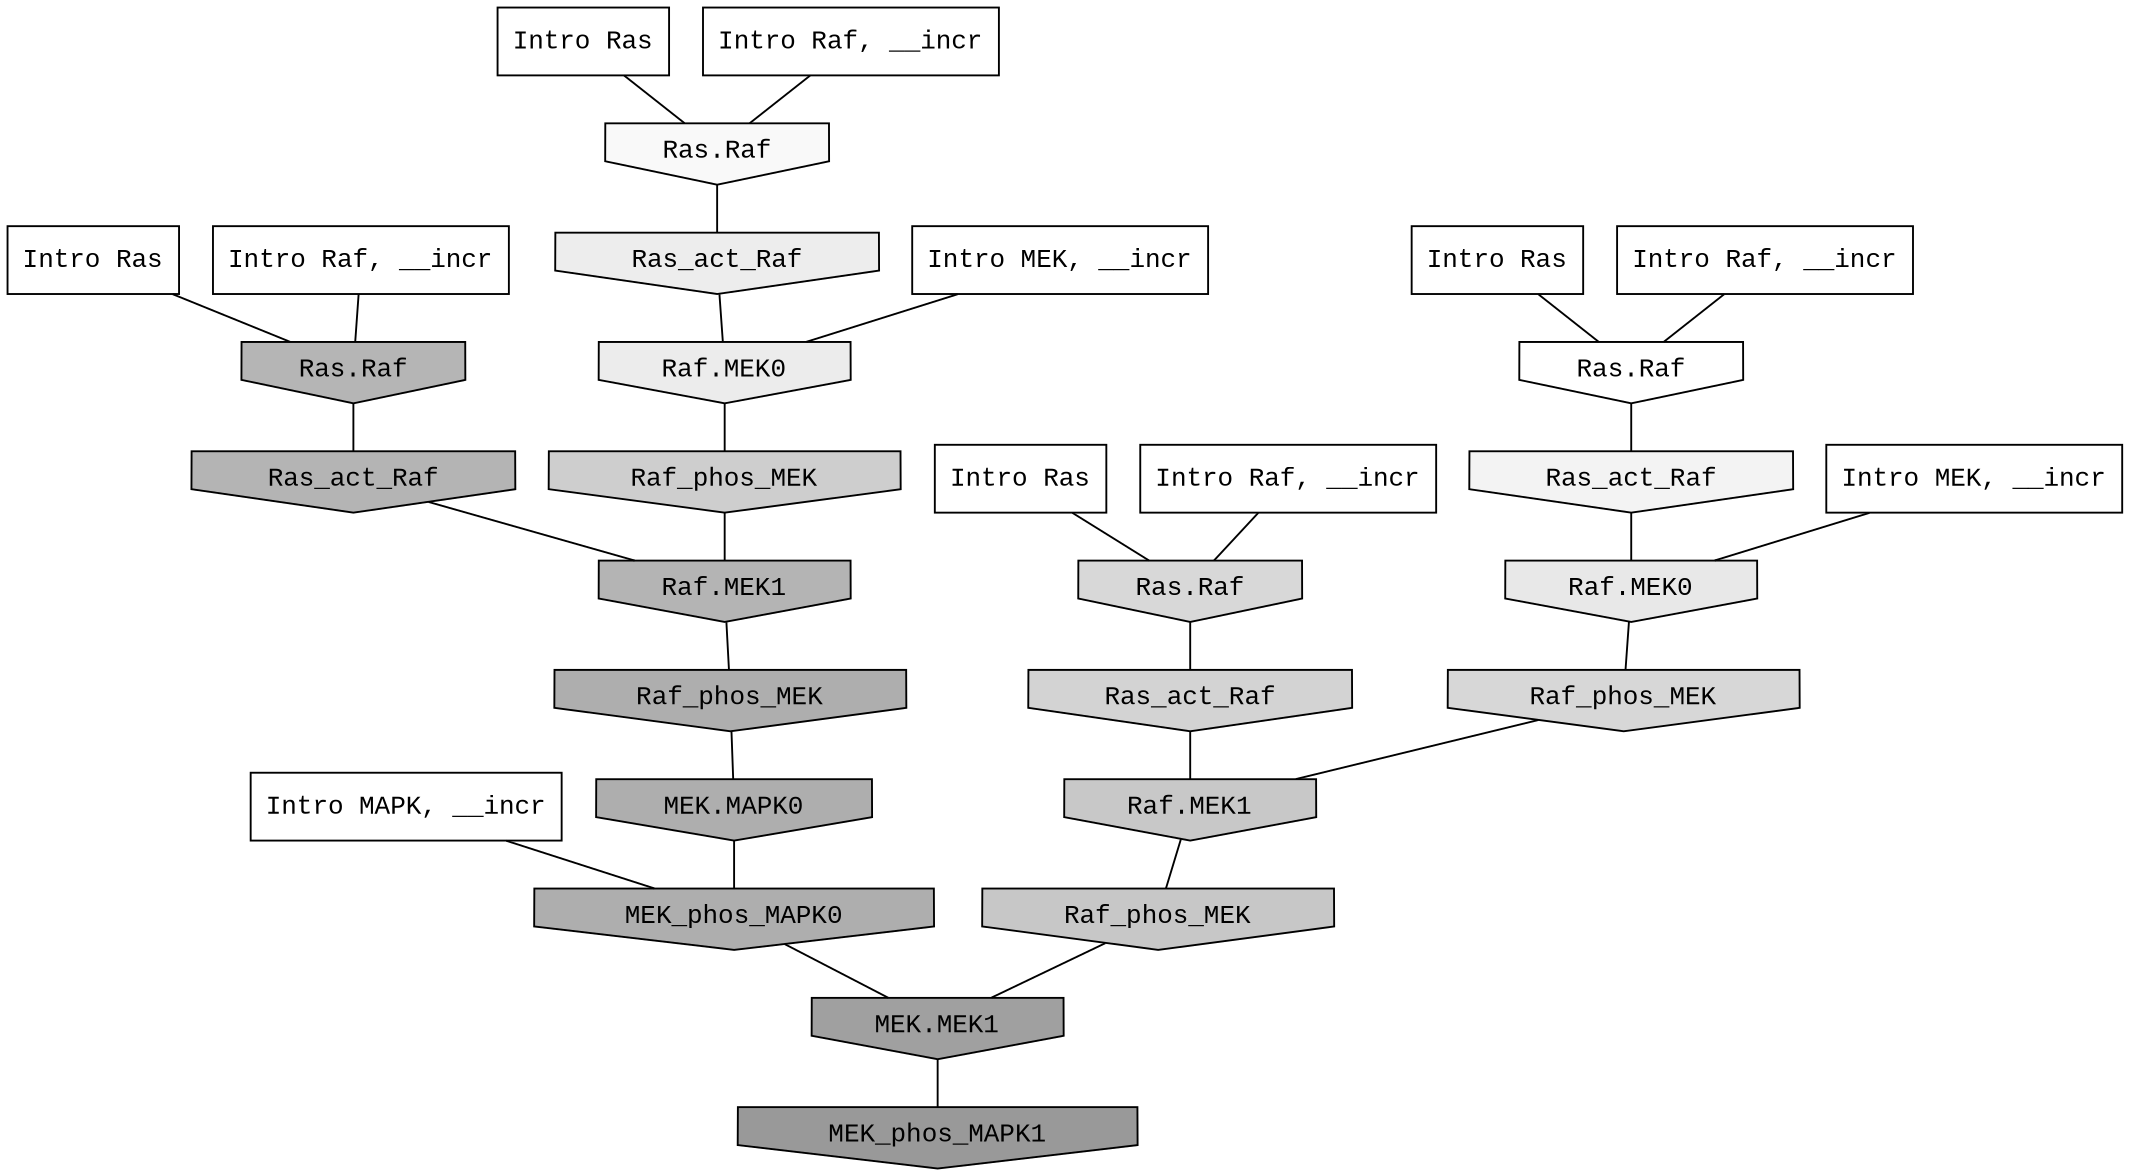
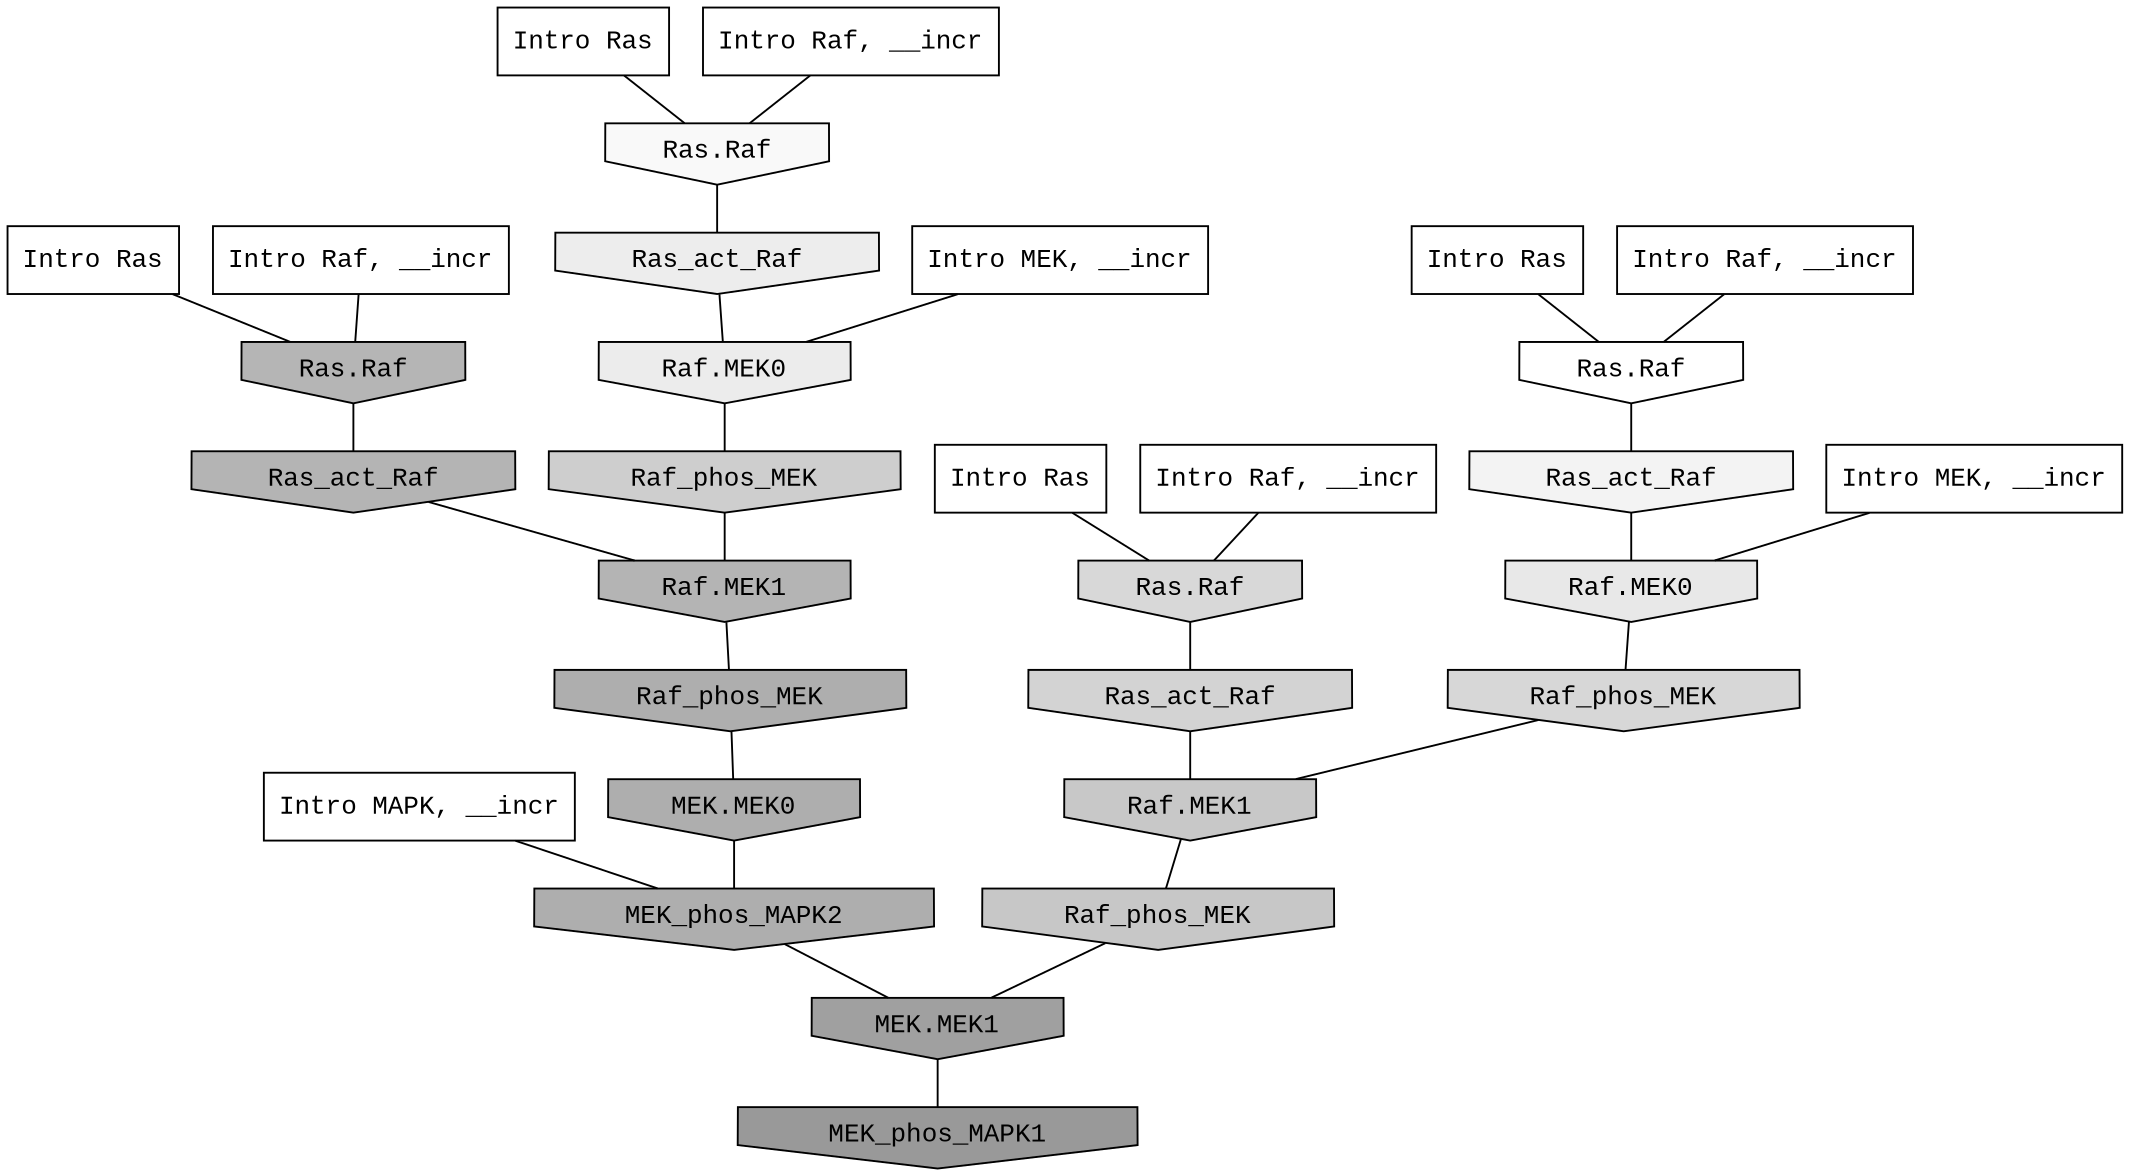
node "MEK.MAPK0": label "MEK.MAPK0" -> "MEK.MEK0"
node "MEK_phos_MAPK0": label "MEK_phos_MAPK0" -> "MEK_phos_MAPK2"
